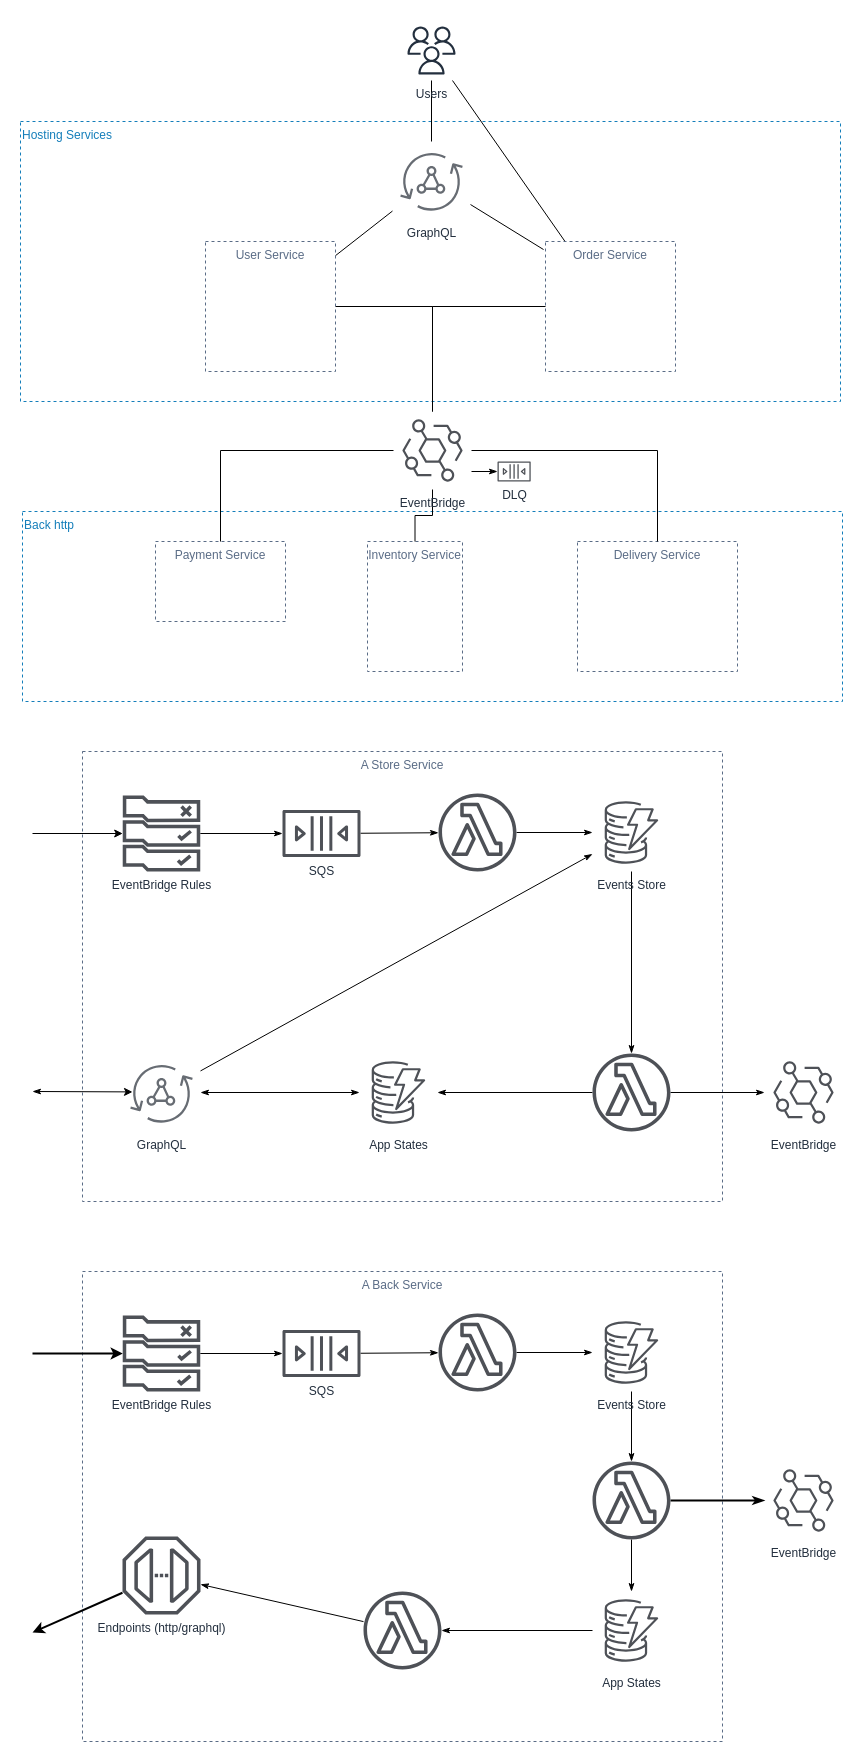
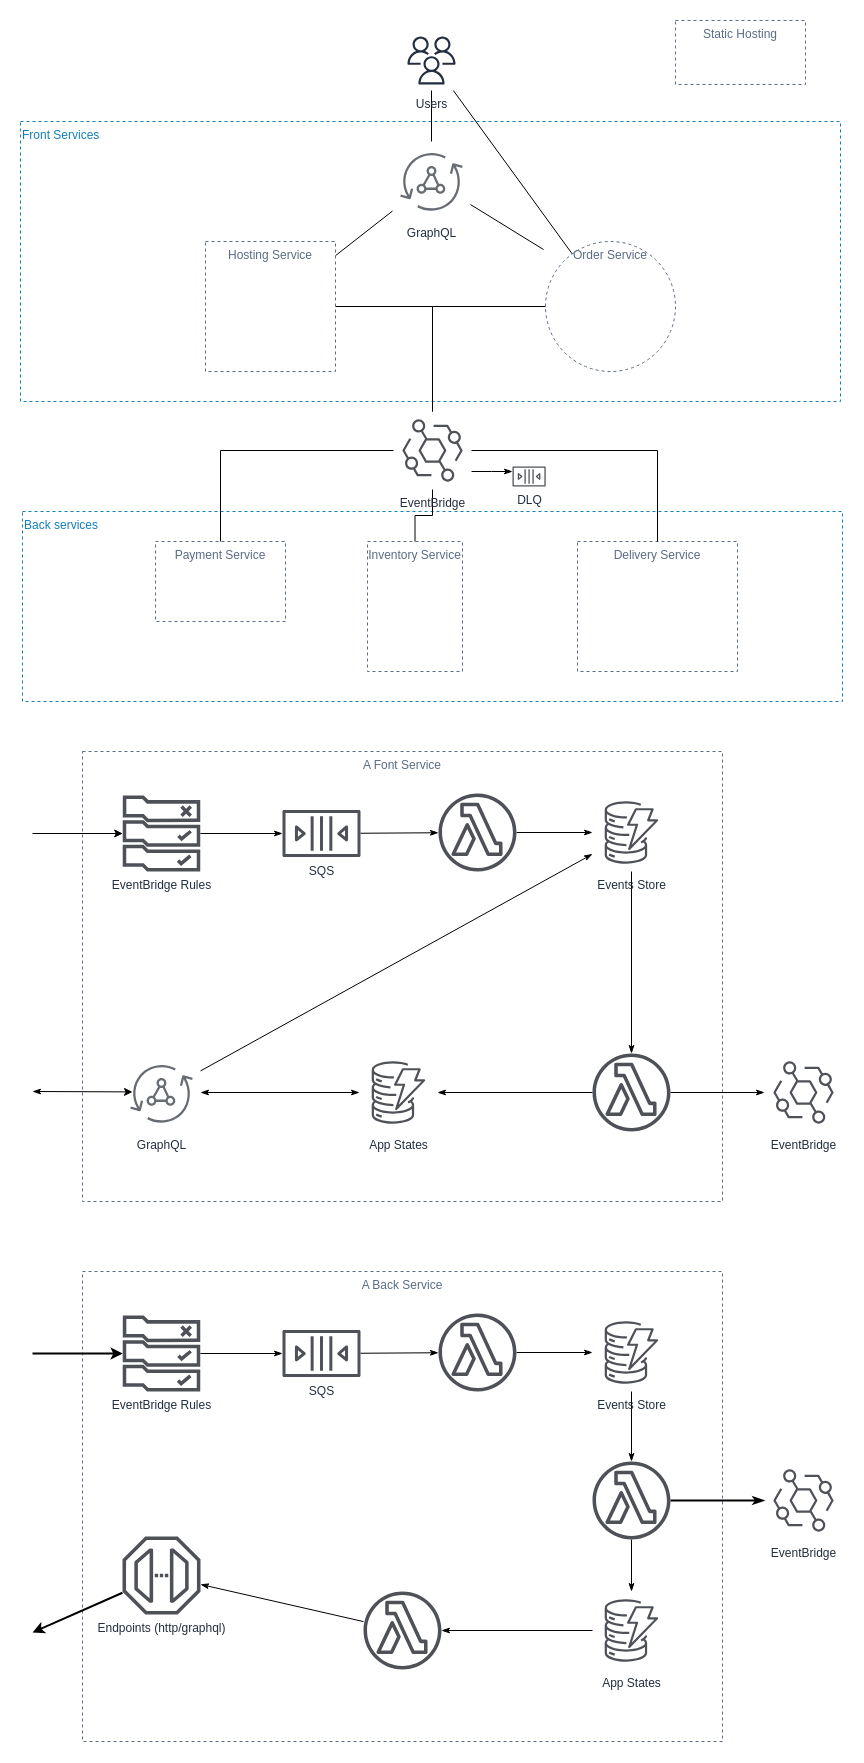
node "Users": moved (432, 51) -> (432, 61)
node "Static Hosting": added
node "Hosting Services": label "Hosting Services" -> "Front Services"
node "User Service": label "User Service" -> "Hosting Service"
node "Order Service": shape rectangle -> ellipse
node "DLQ": moved (514, 472) -> (529, 477)
node "Back http": label "Back http" -> "Back services"
node "A Store Service": label "A Store Service" -> "A Font Service"
